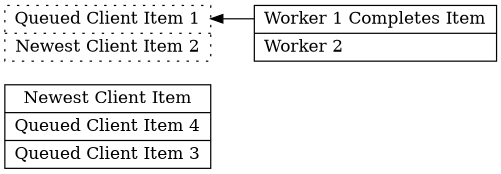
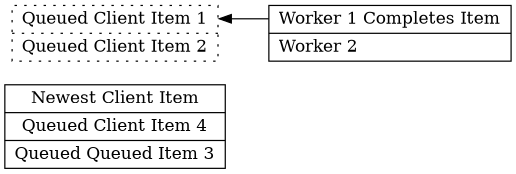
node "Queued Client Item 1": text "Newest Client Item 2" -> "Queued Client Item 2"
node "Newest Client Item": text "Queued Client Item 3" -> "Queued Queued Item 3"
